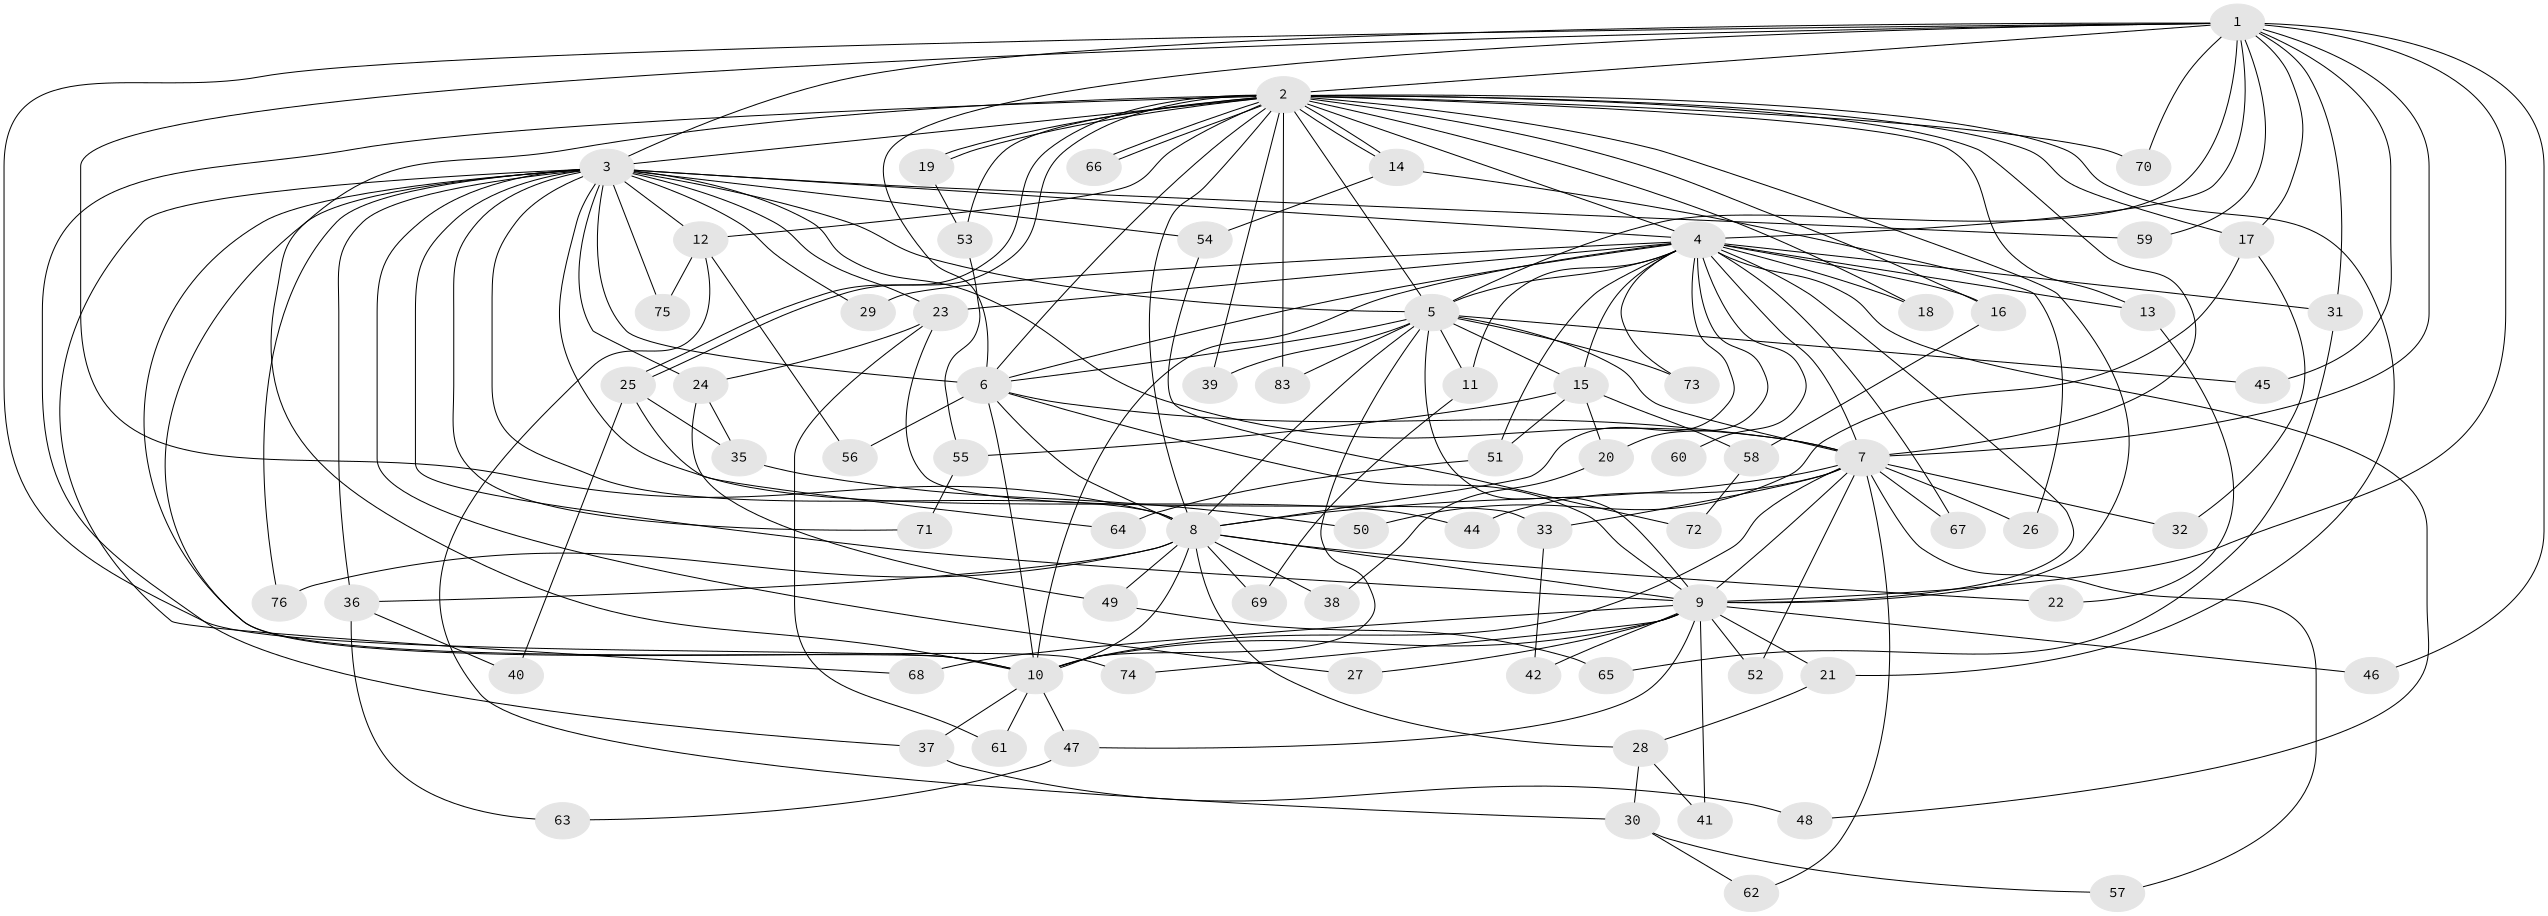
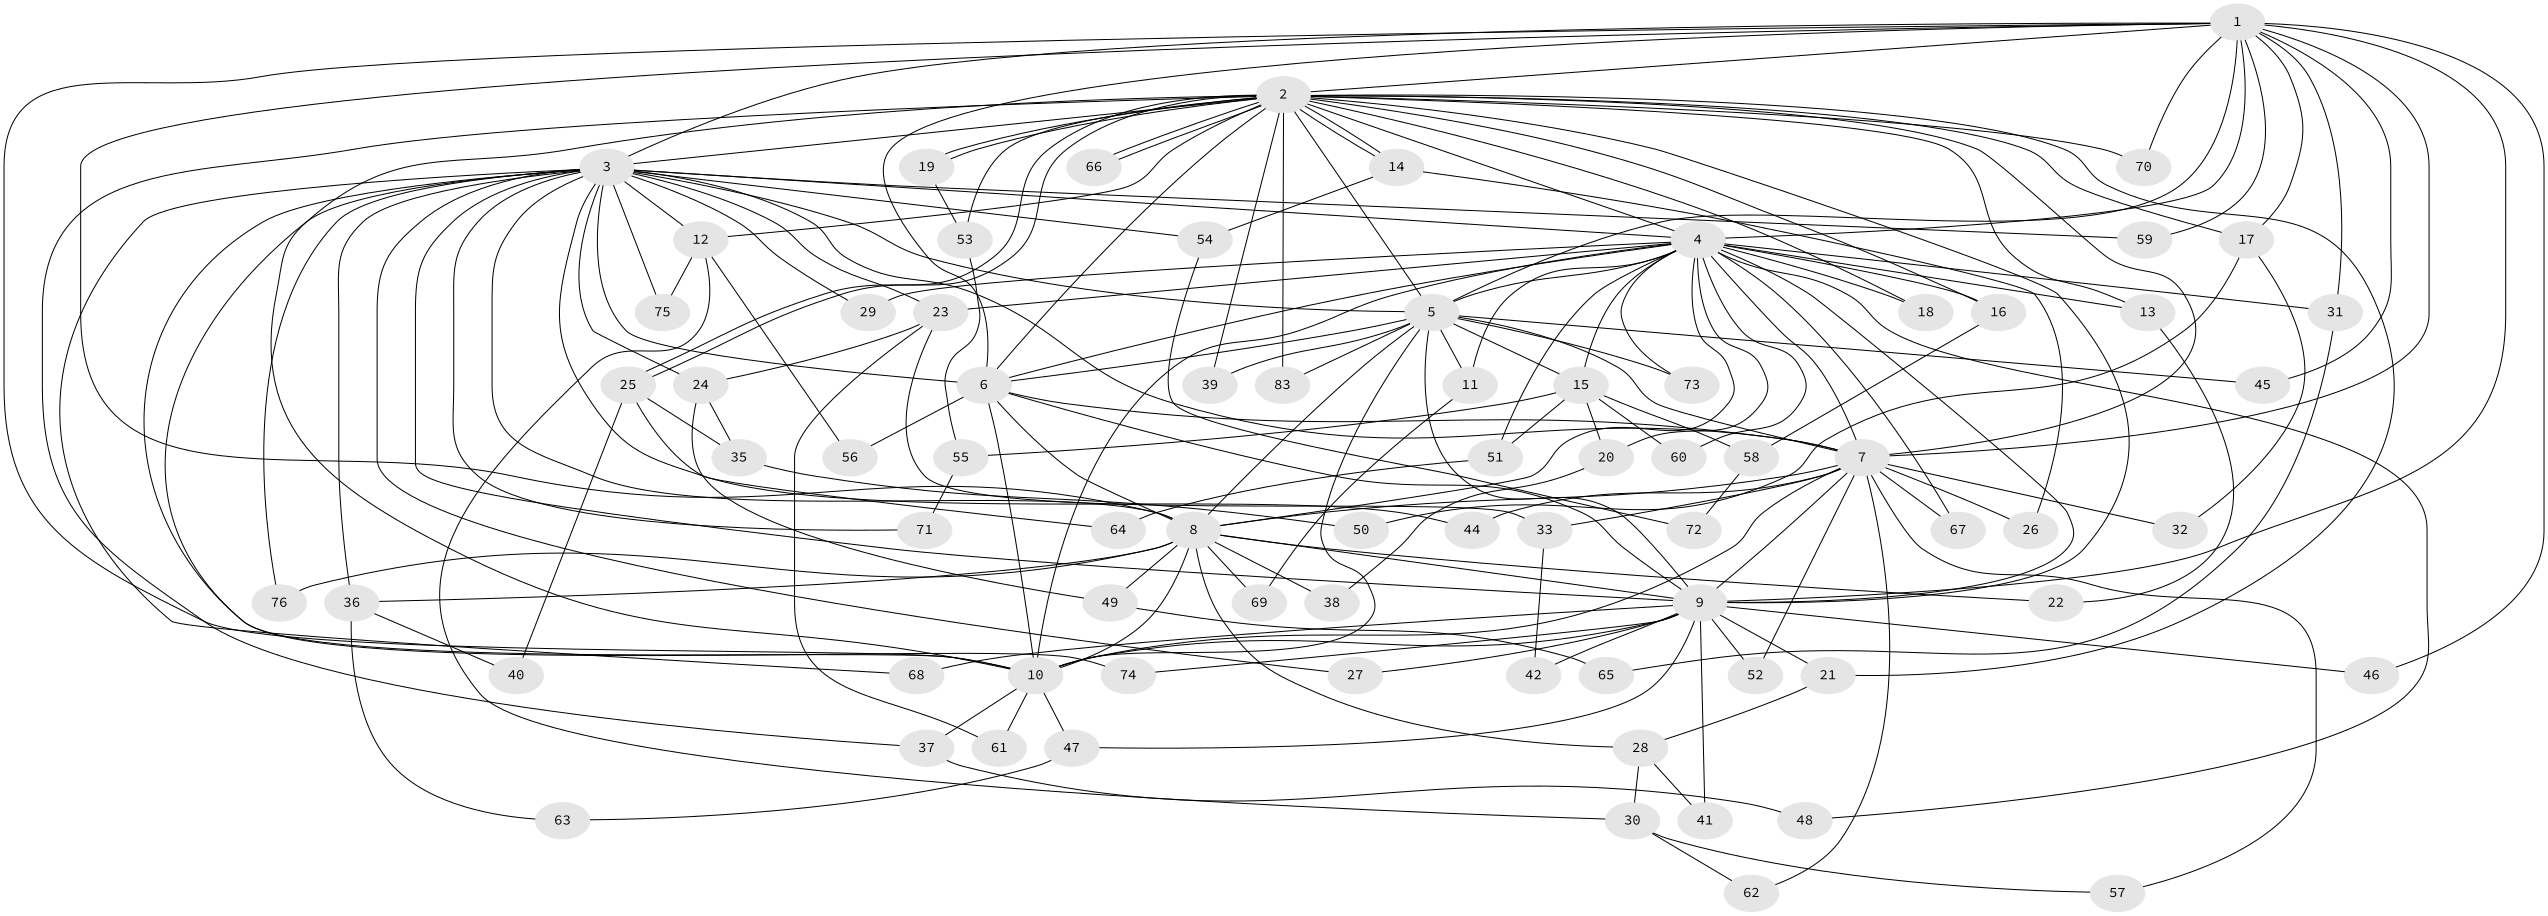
edge "2" -- "8": removed
edge "15" -- "60": added
